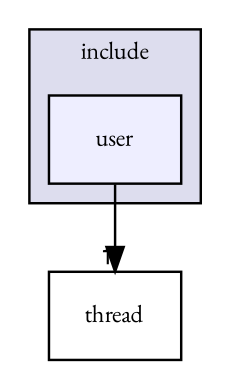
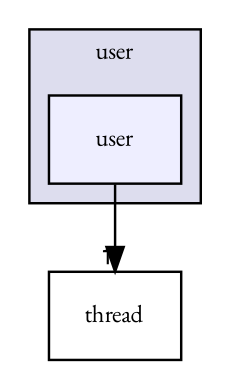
cluster "include": label "include" -> "user"
